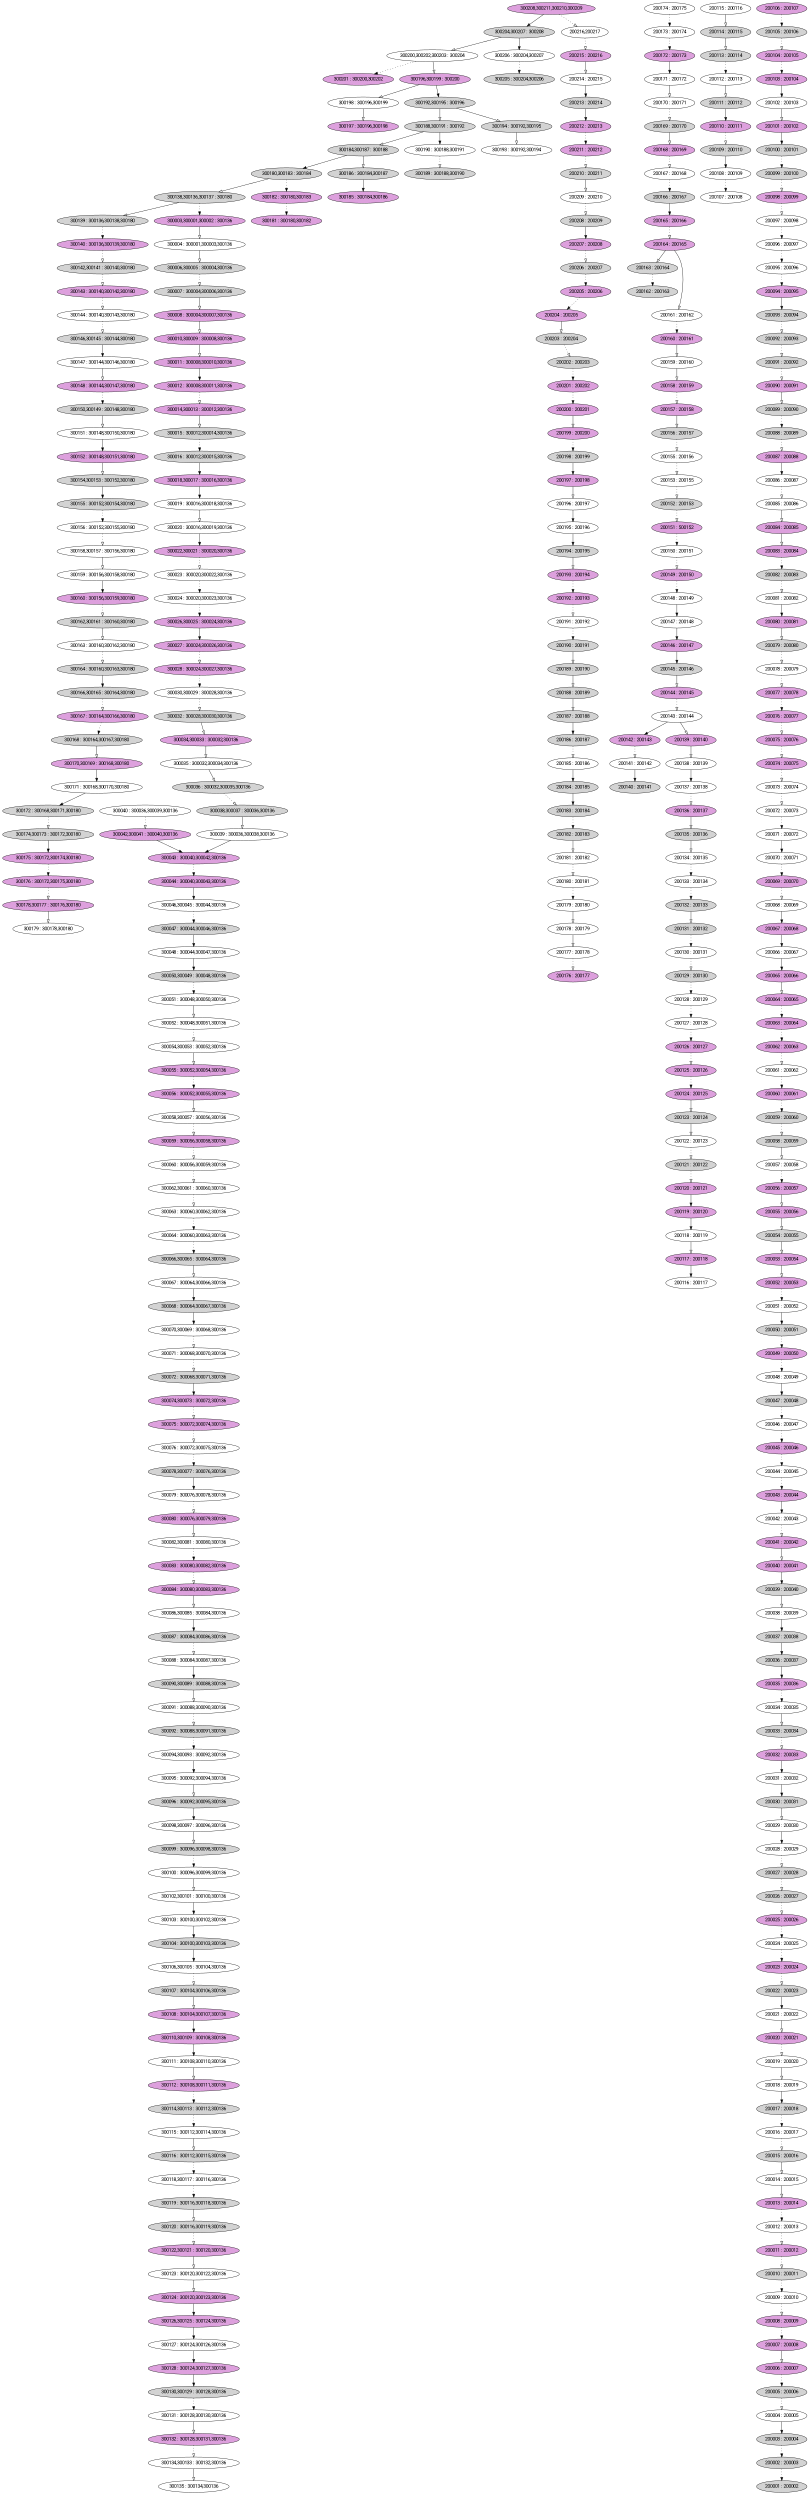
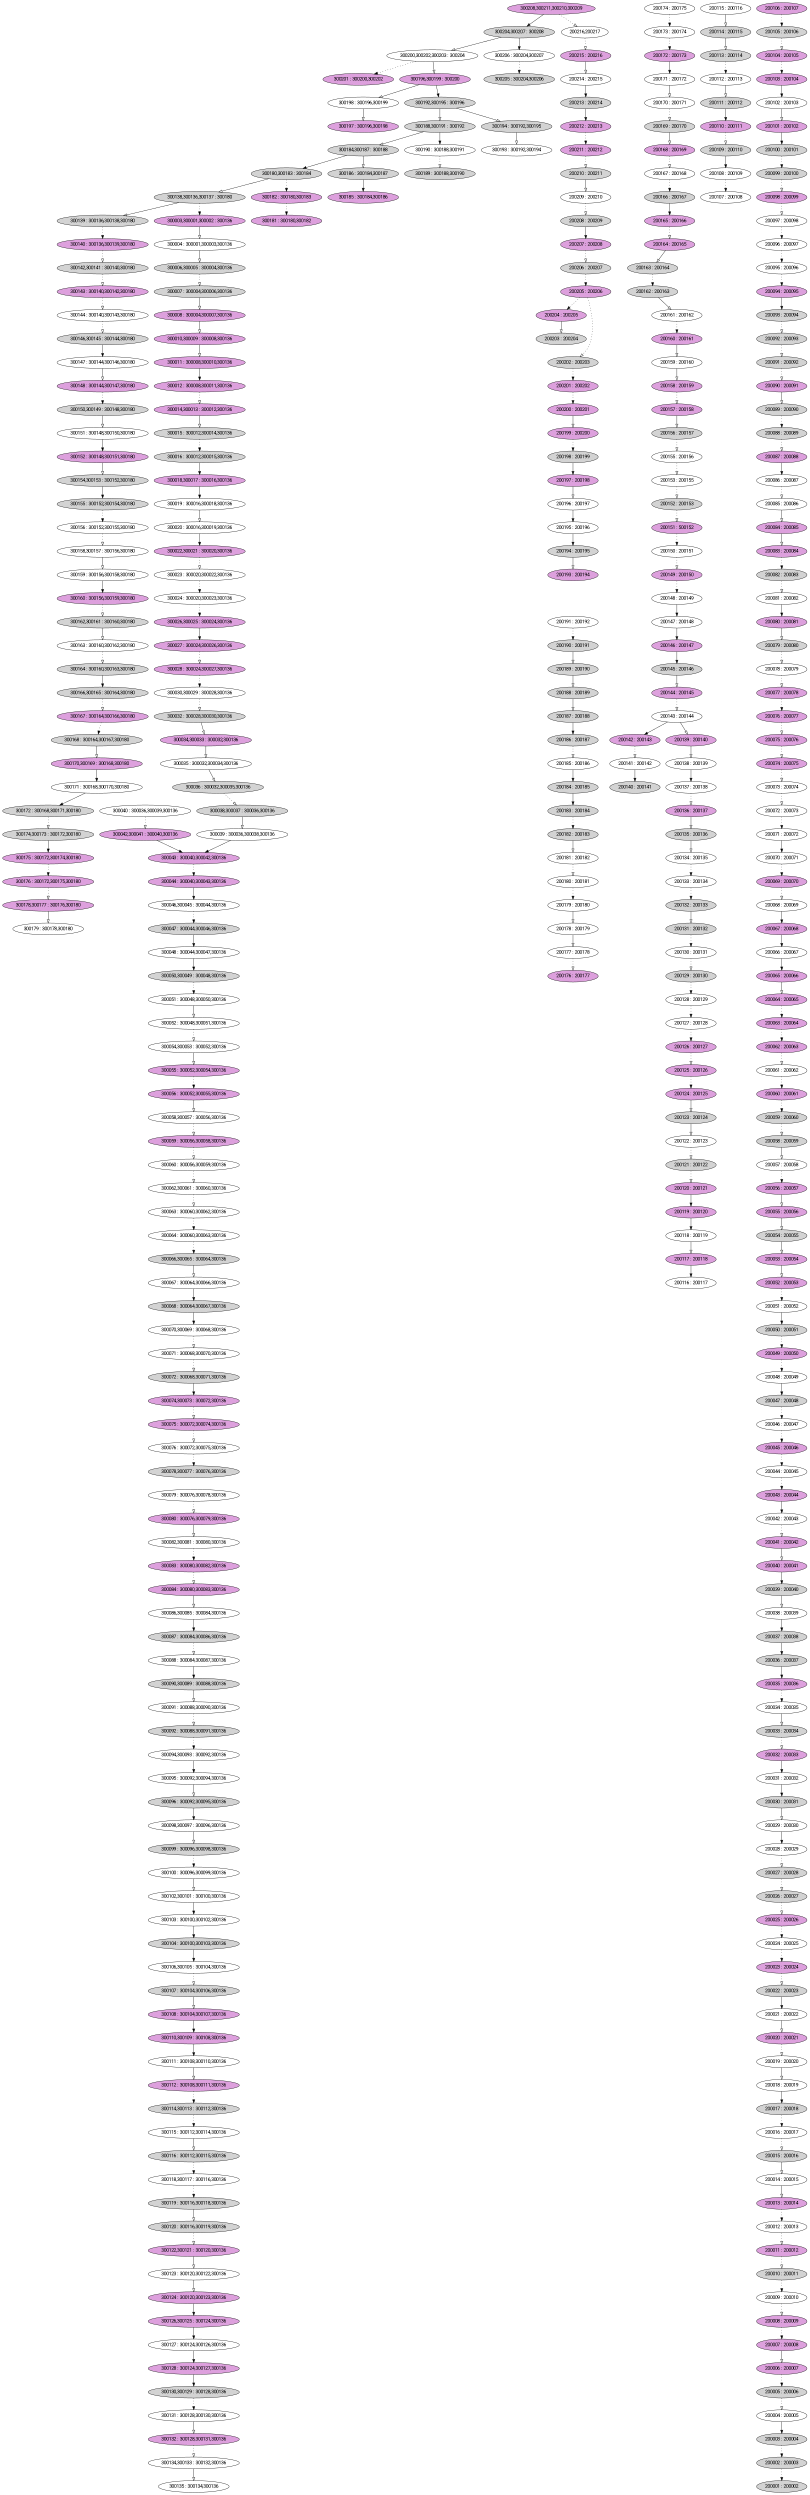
edge "200164 : 200165" -> "200161 : 200162": now "200162 : 200163" -> "200161 : 200162"
edge "200203 : 200204" -> "200202 : 200203": now "200205 : 200206" -> "200202 : 200203"
node "200192 : 200193": removed
edge "300078,300077 : 300076,300136" -> "300079 : 300076,300078,300136": removed
